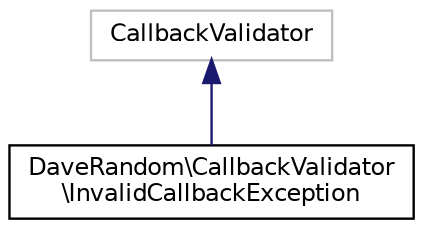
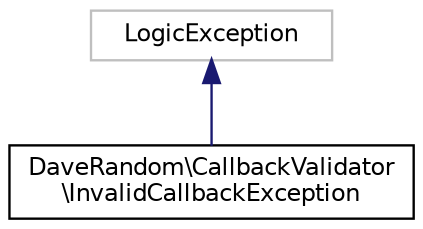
node "CallbackValidator": label "CallbackValidator" -> "LogicException"
